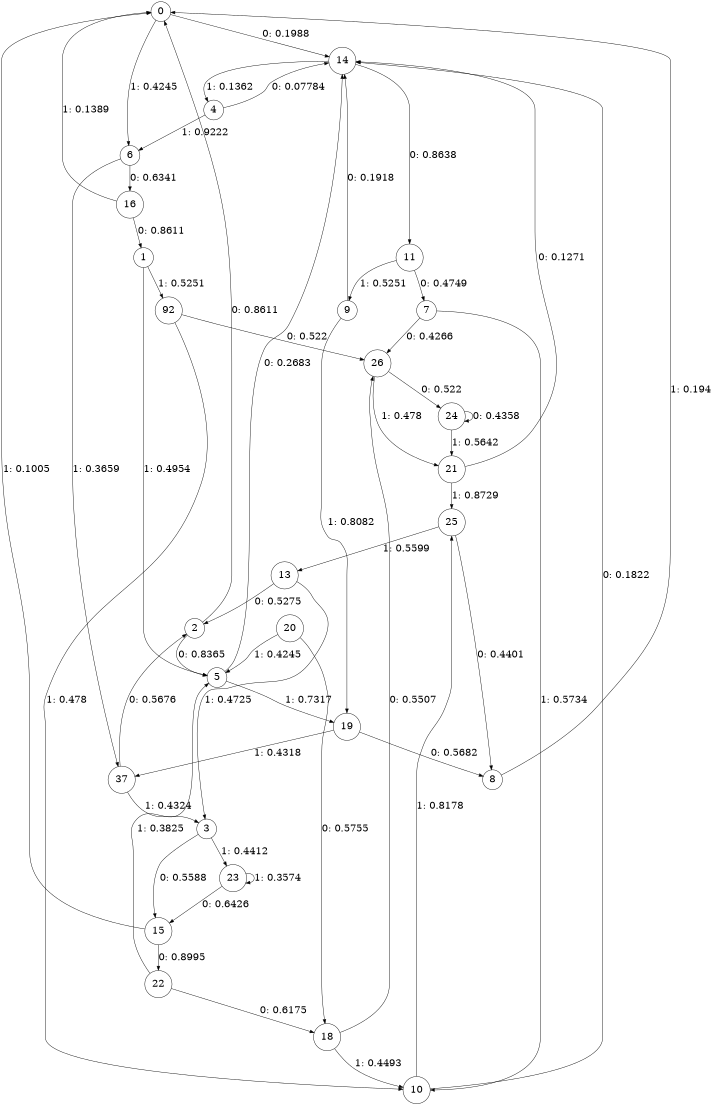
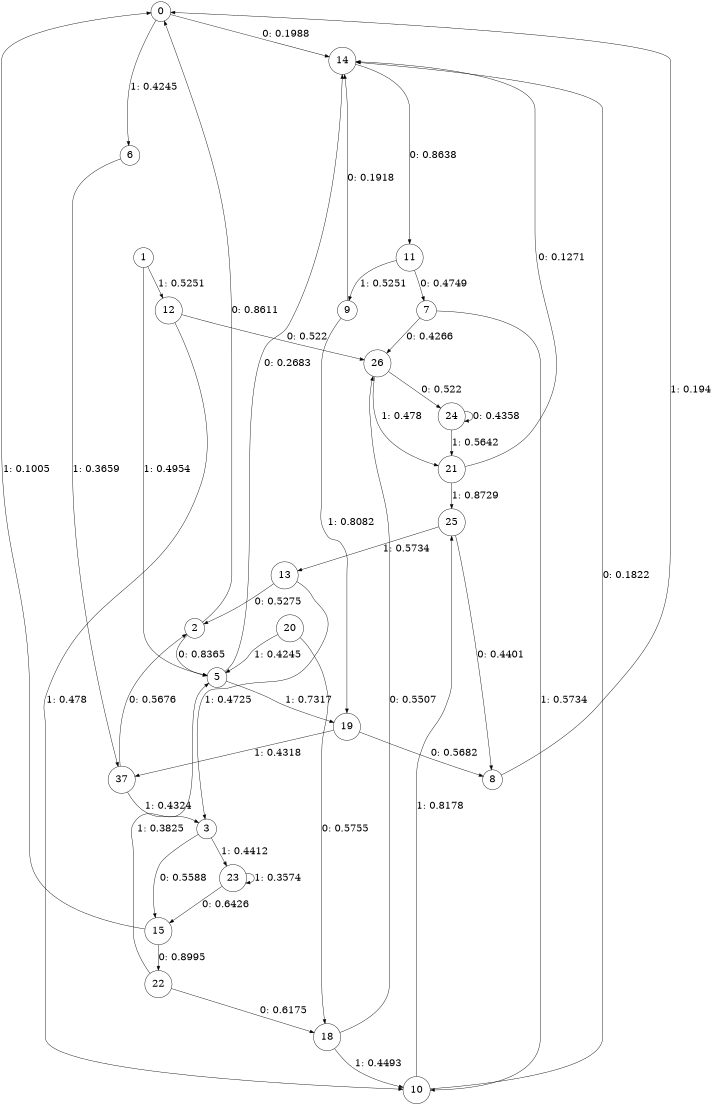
node "4": removed
node "16": removed
node "92": label "92" -> "12"
edge "25" -> "13": label "1: 0.5599   " -> "1: 0.5734   "
